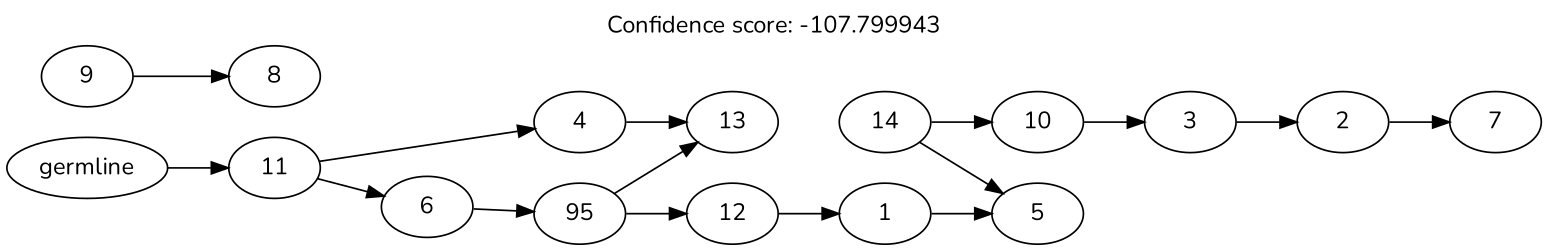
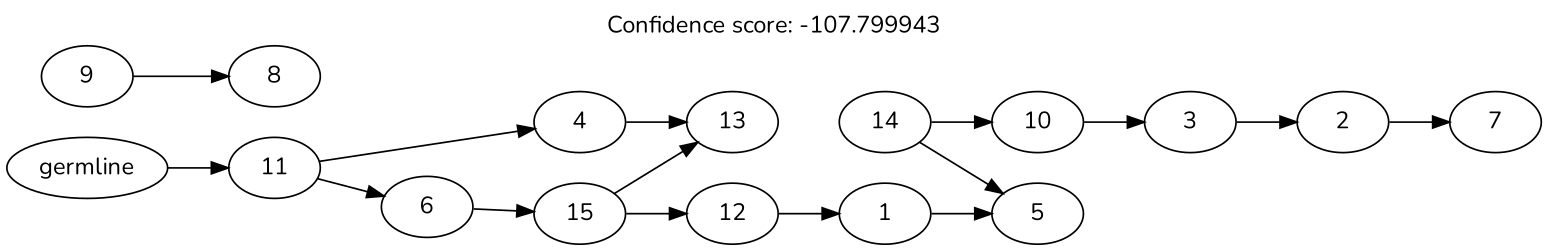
node "95": label "95" -> "15"
